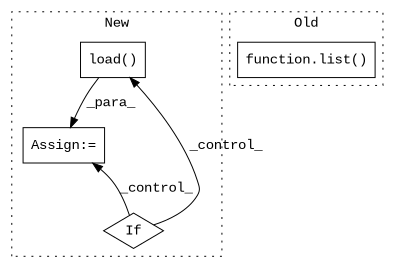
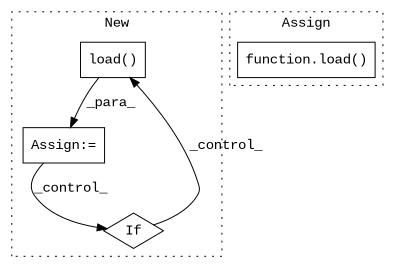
cluster "Old": label "Old" -> "Assign"
node "function.list()": label "function.list()" -> "function.load()"
edge "If" -> "Assign:=": reversed
